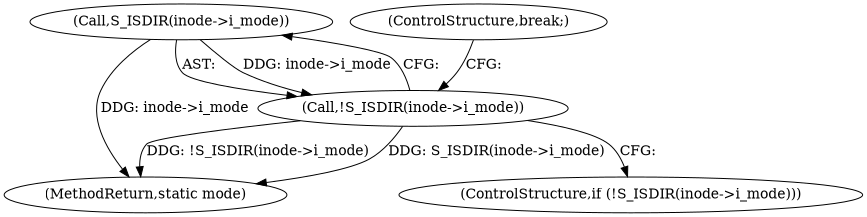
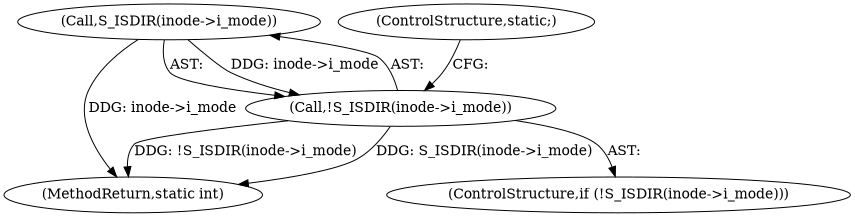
node "(ControlStructure,break;)": label "(ControlStructure,break;)" -> "(ControlStructure,static;)"
edge "(Call,!S_ISDIR(inode->i_mode))" -> "(Call,S_ISDIR(inode->i_mode))": label "CFG: " -> "AST: "
edge "(Call,!S_ISDIR(inode->i_mode))" -> "(ControlStructure,if (!S_ISDIR(inode->i_mode)))": label "CFG: " -> "AST: "
node "(MethodReturn,static mode)": label "(MethodReturn,static mode)" -> "(MethodReturn,static int)"
